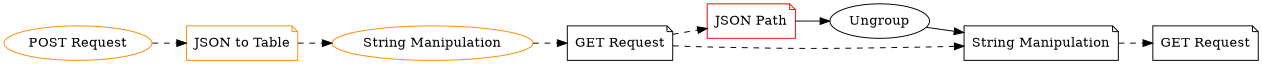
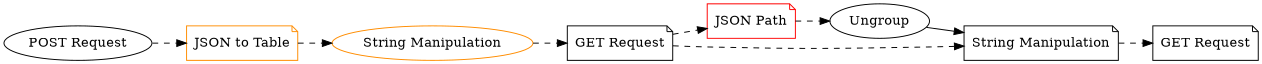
edge "JSON Path" -> "Ungroup": style solid -> dashed
node "POST Request": color darkorange -> black
